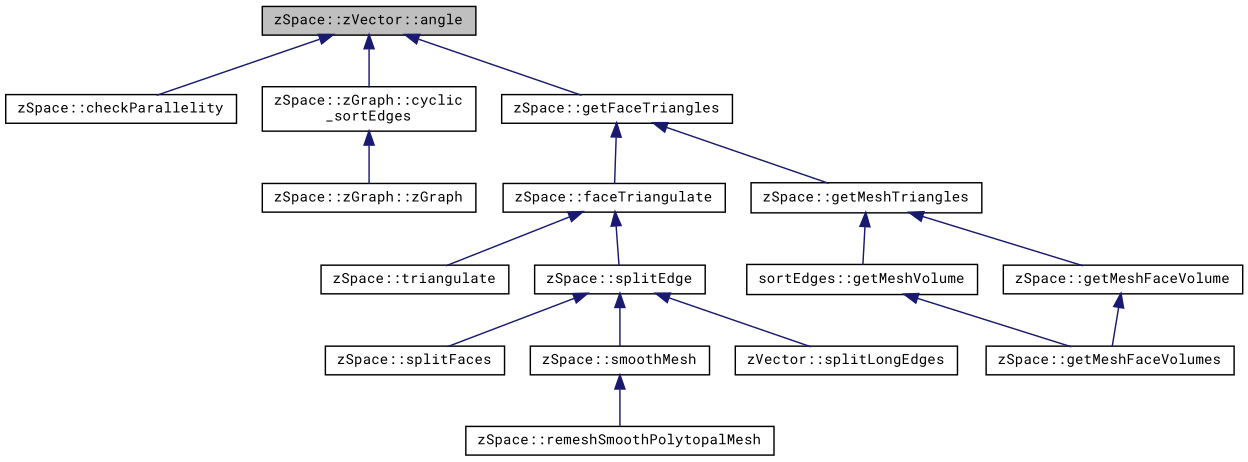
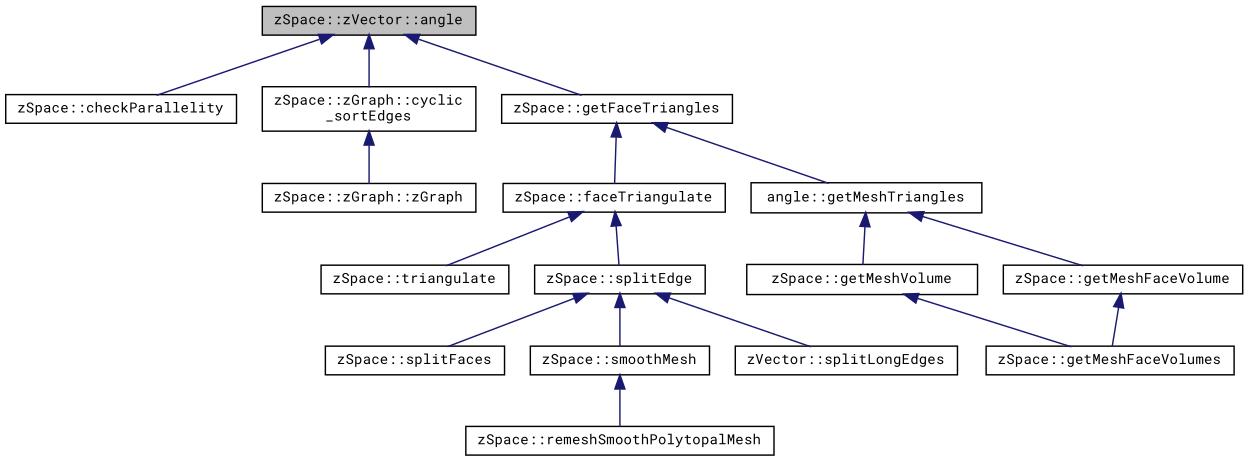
node "zSpace::getMeshTriangles": label "zSpace::getMeshTriangles" -> "angle::getMeshTriangles"
node "sortEdges::getMeshVolume": label "sortEdges::getMeshVolume" -> "zSpace::getMeshVolume"
